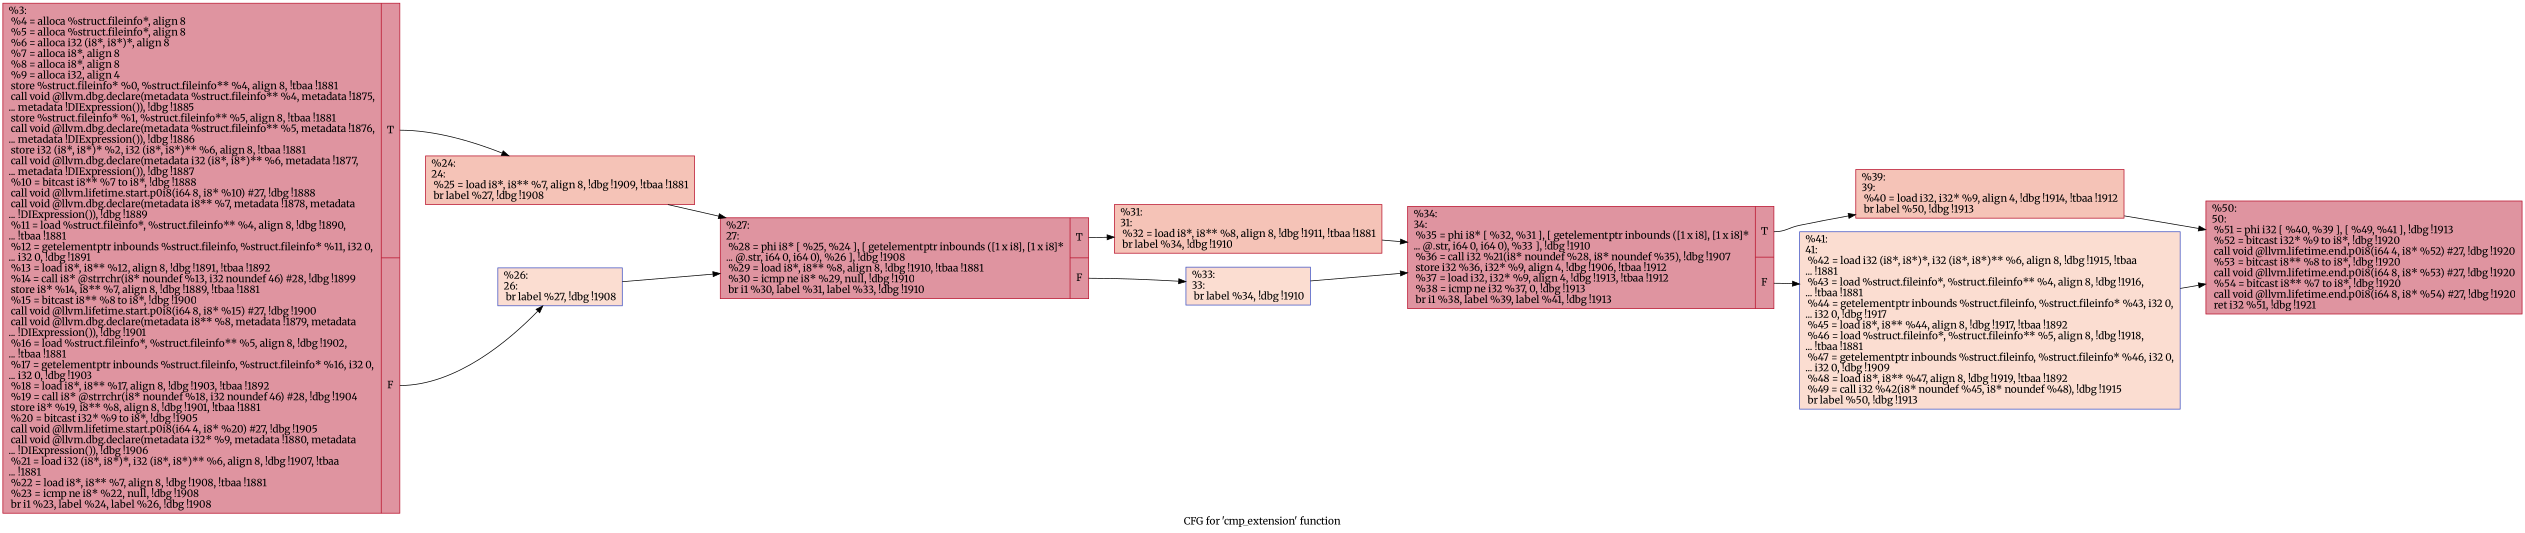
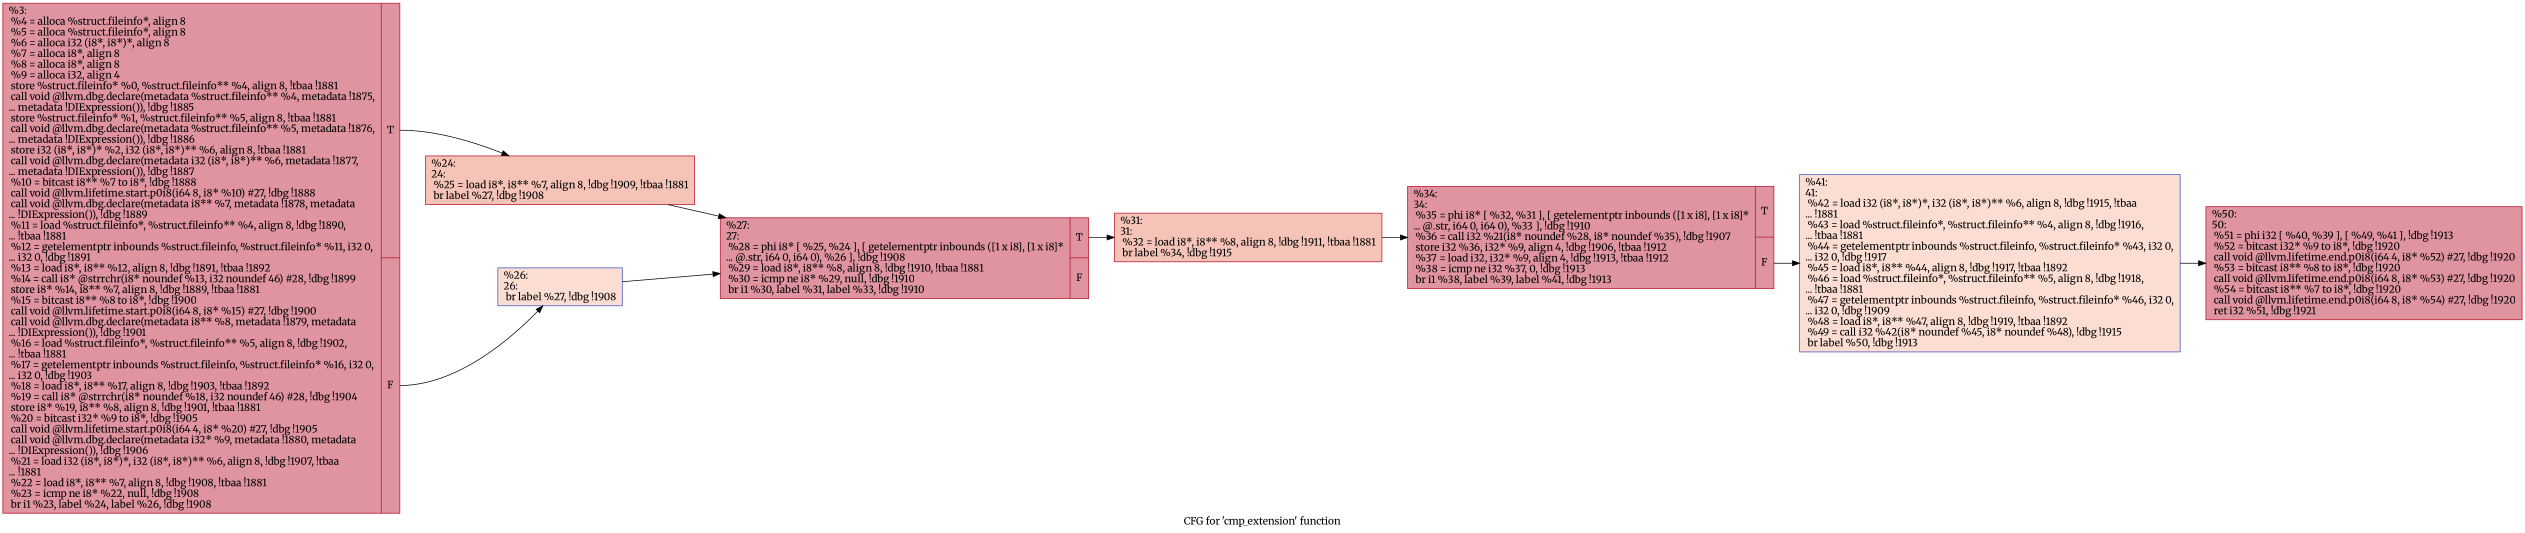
node "%39:": removed
node "%31:": text "br label %34, !dbg !1910" -> "br label %34, !dbg !1915"
node "%33:": removed
